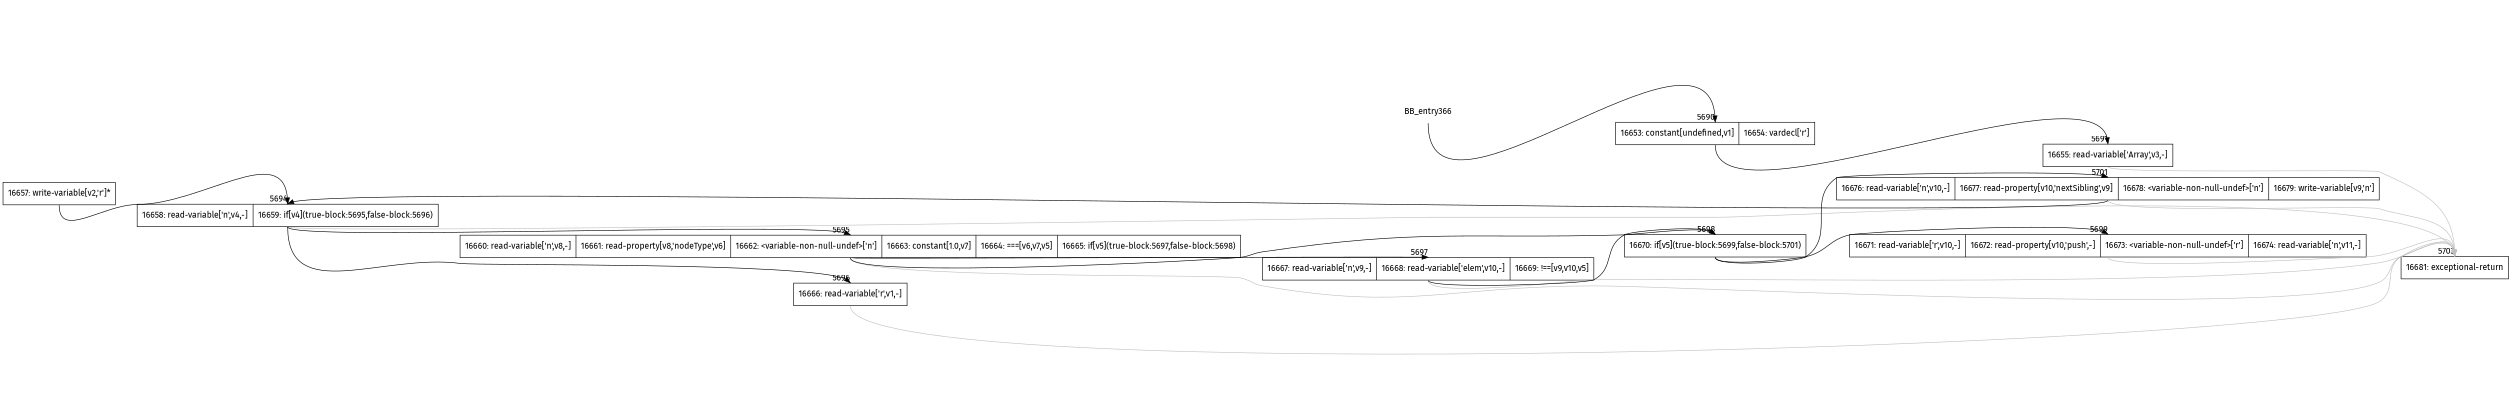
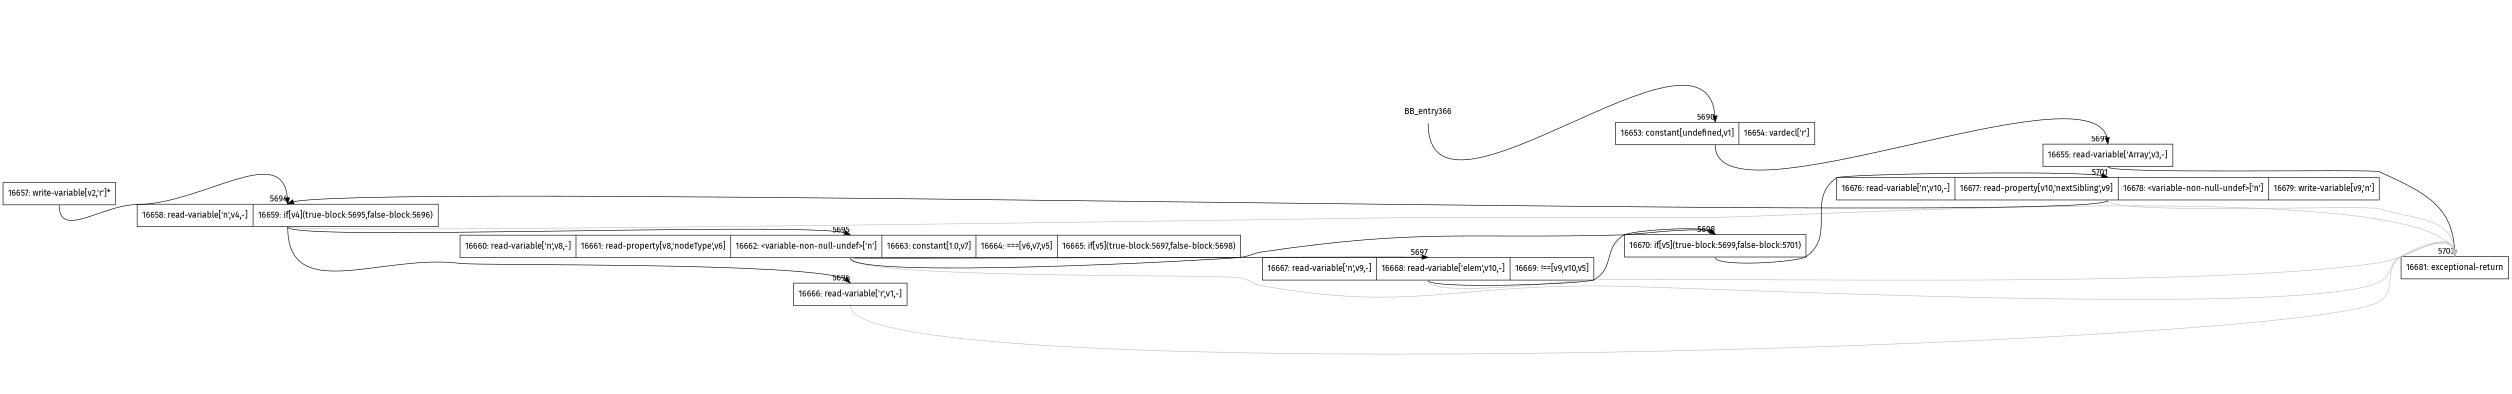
edge "16655: read-variable['Array',v3,-]" -> "16681: exceptional-return": color gray -> black
node "16671: read-variable['r',v10,-]": removed
